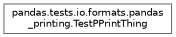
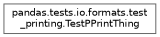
node "pandas.tests.io.formats.pandas _printing.TestPPrintThing": label "pandas.tests.io.formats.pandas _printing.TestPPrintThing" -> "pandas.tests.io.formats.test _printing.TestPPrintThing"
